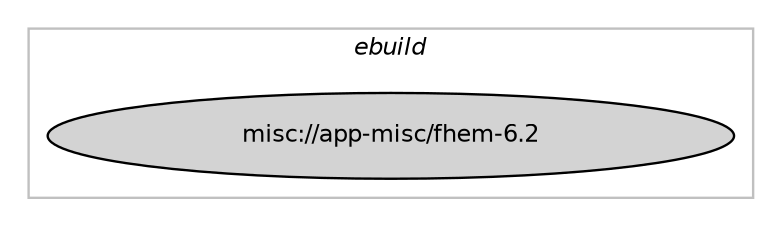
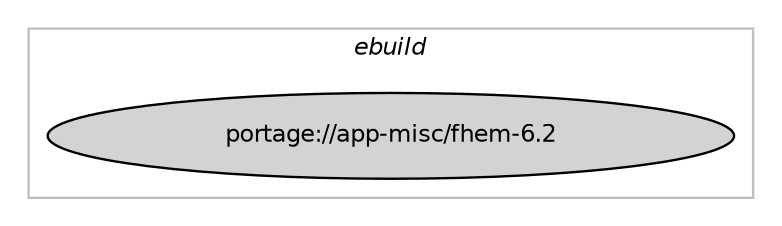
node "misc://app-misc/fhem-6.2": label "misc://app-misc/fhem-6.2" -> "portage://app-misc/fhem-6.2"
